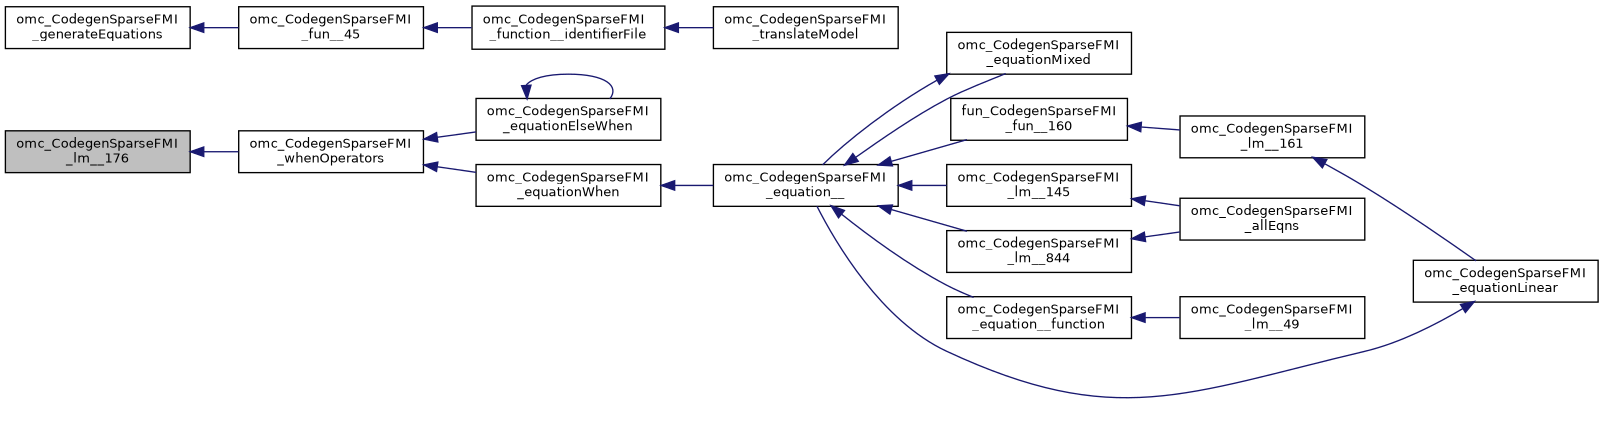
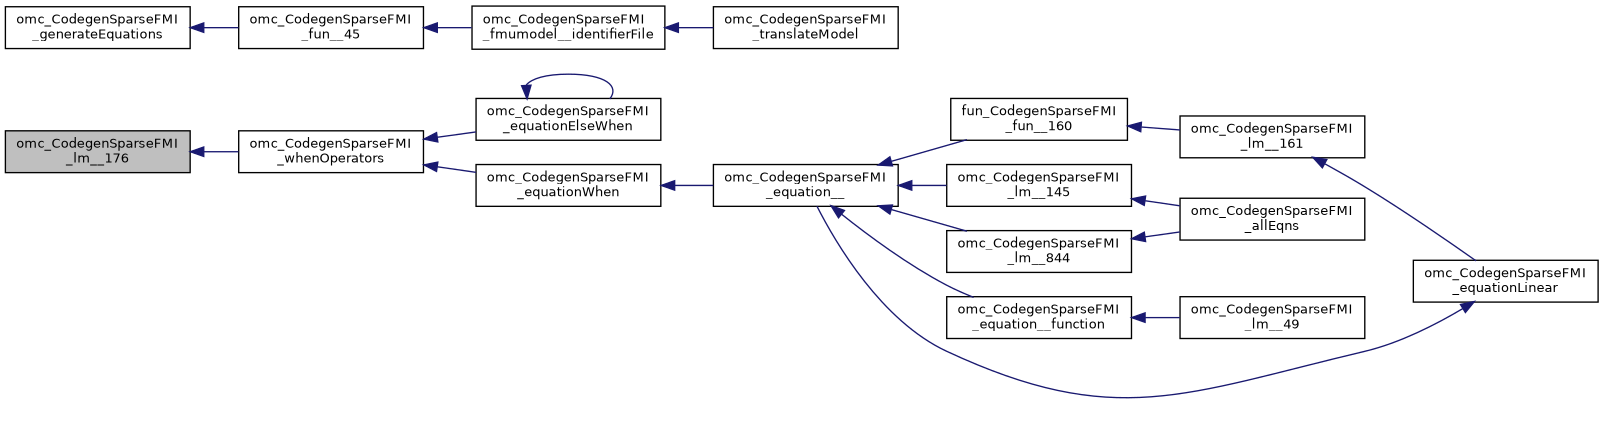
node "omc_CodegenSparseFMI _function__identifierFile": label "omc_CodegenSparseFMI _function__identifierFile" -> "omc_CodegenSparseFMI _fmumodel__identifierFile"
node "omc_CodegenSparseFMI _equationMixed": removed
